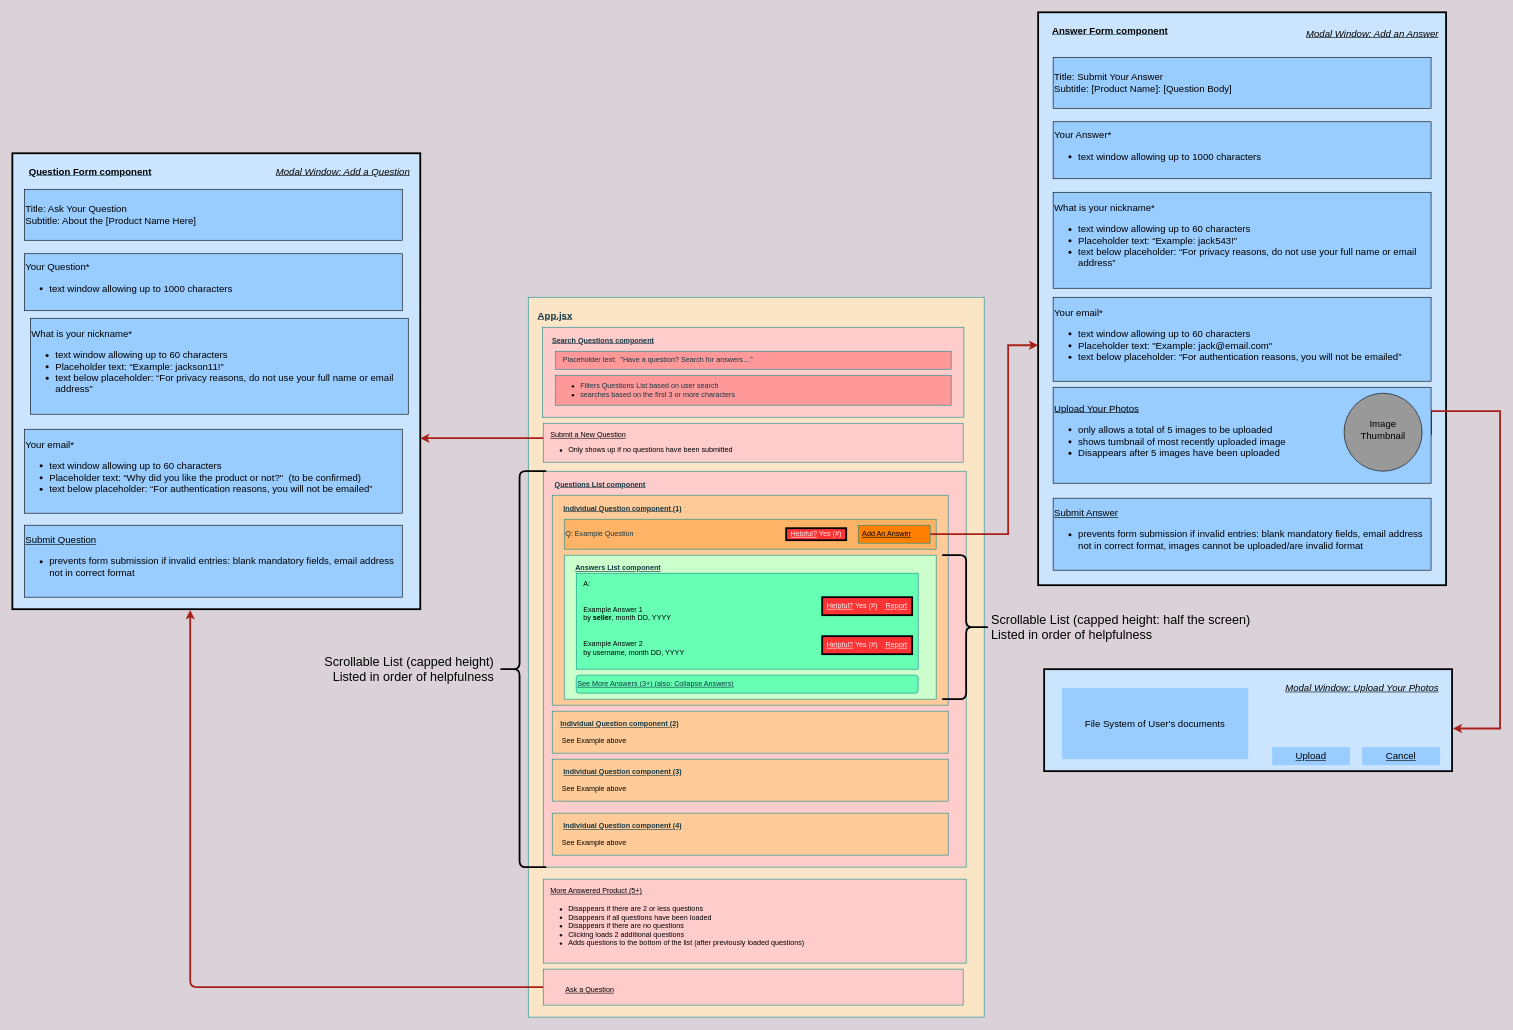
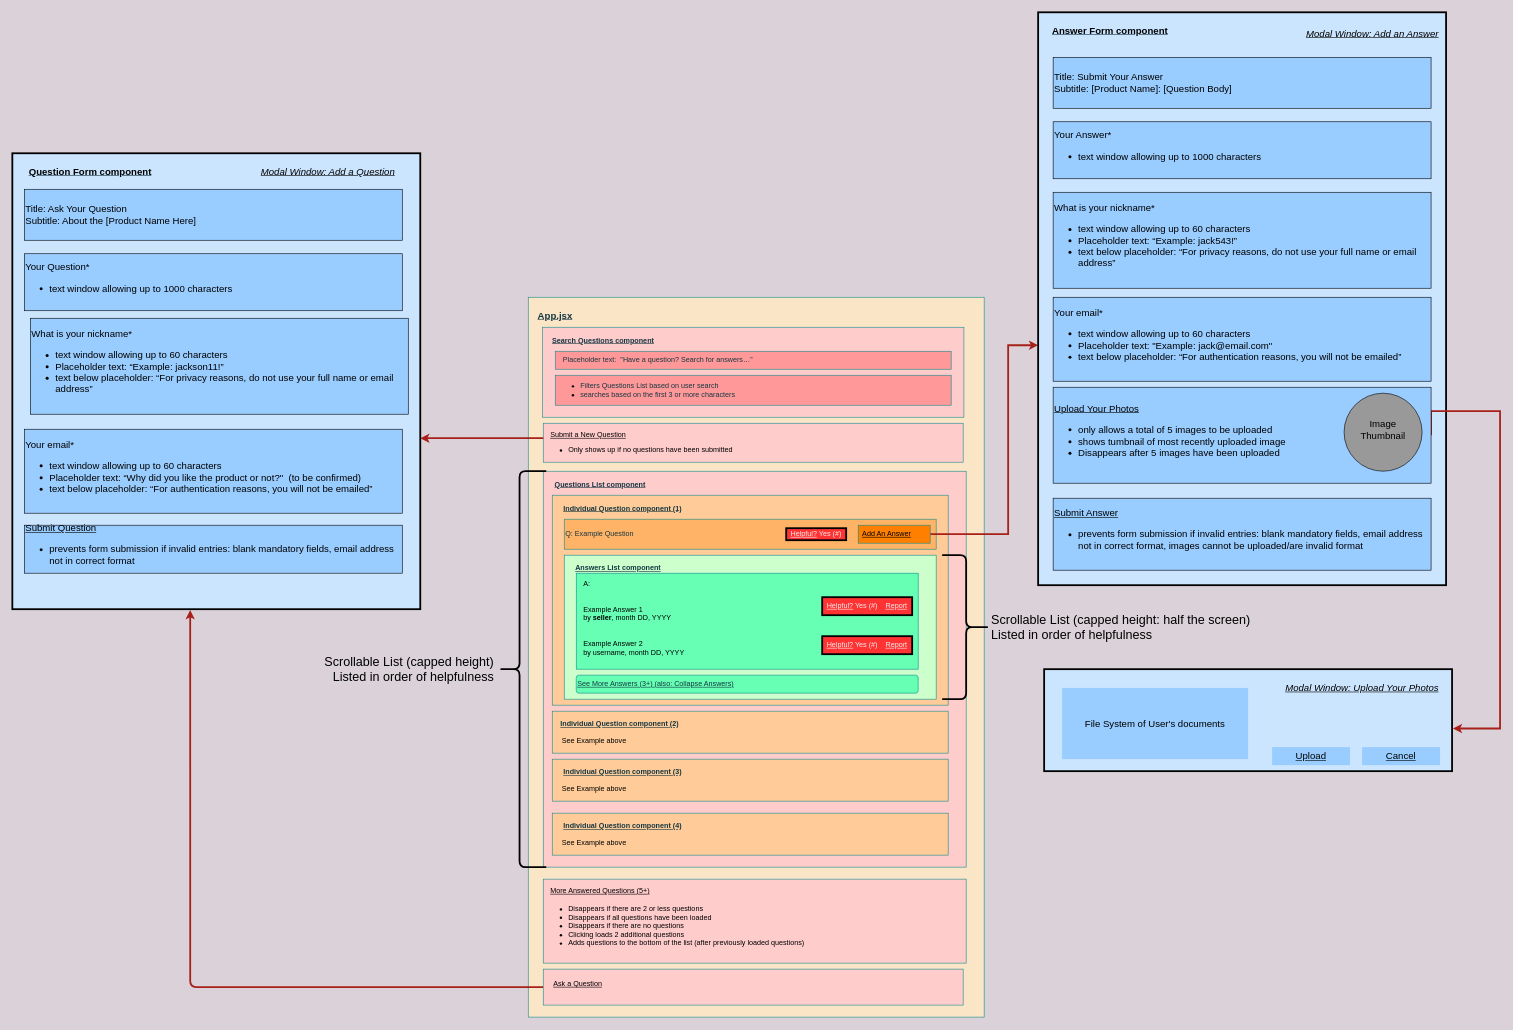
node "Modal Window: Add a Question": moved (324, 171) -> (309, 171)
node "Submit Question prevents form submission if invalid entries: blank mandatory fields, email address not in correct format": size 378x72 -> 378x48
node "More Answered Product (5+)": label "More Answered Product (5+)" -> "More Answered Questions (5+)"
node "Ask a Question": moved (626, 990) -> (614, 984)
